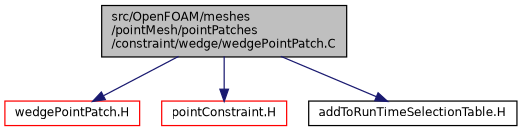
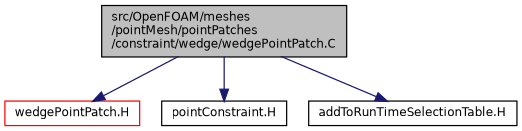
node "pointConstraint.H": color red -> black
